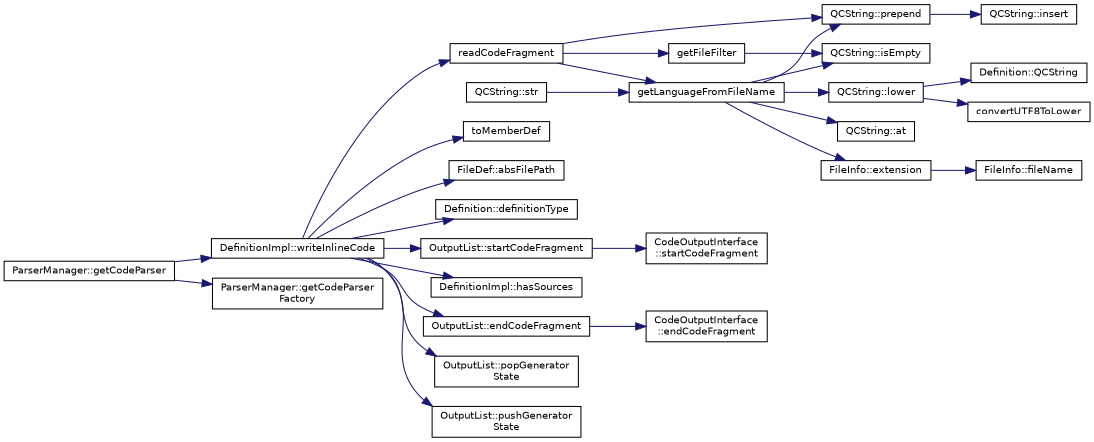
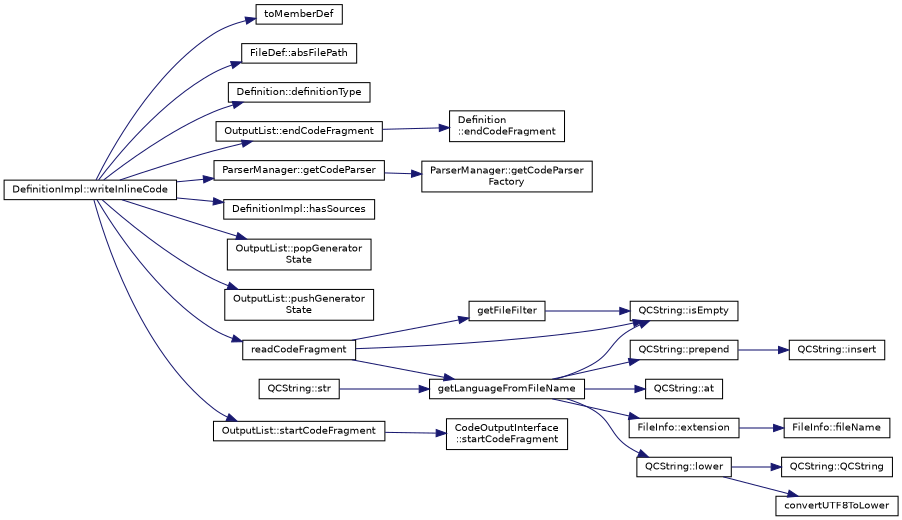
edge "readCodeFragment" -> "QCString::prepend": now "readCodeFragment" -> "QCString::isEmpty"
node "Definition::QCString": label "Definition::QCString" -> "QCString::QCString"
edge "ParserManager::getCodeParser" -> "DefinitionImpl::writeInlineCode": reversed
node "CodeOutputInterface ::endCodeFragment": label "CodeOutputInterface ::endCodeFragment" -> "Definition ::endCodeFragment"
